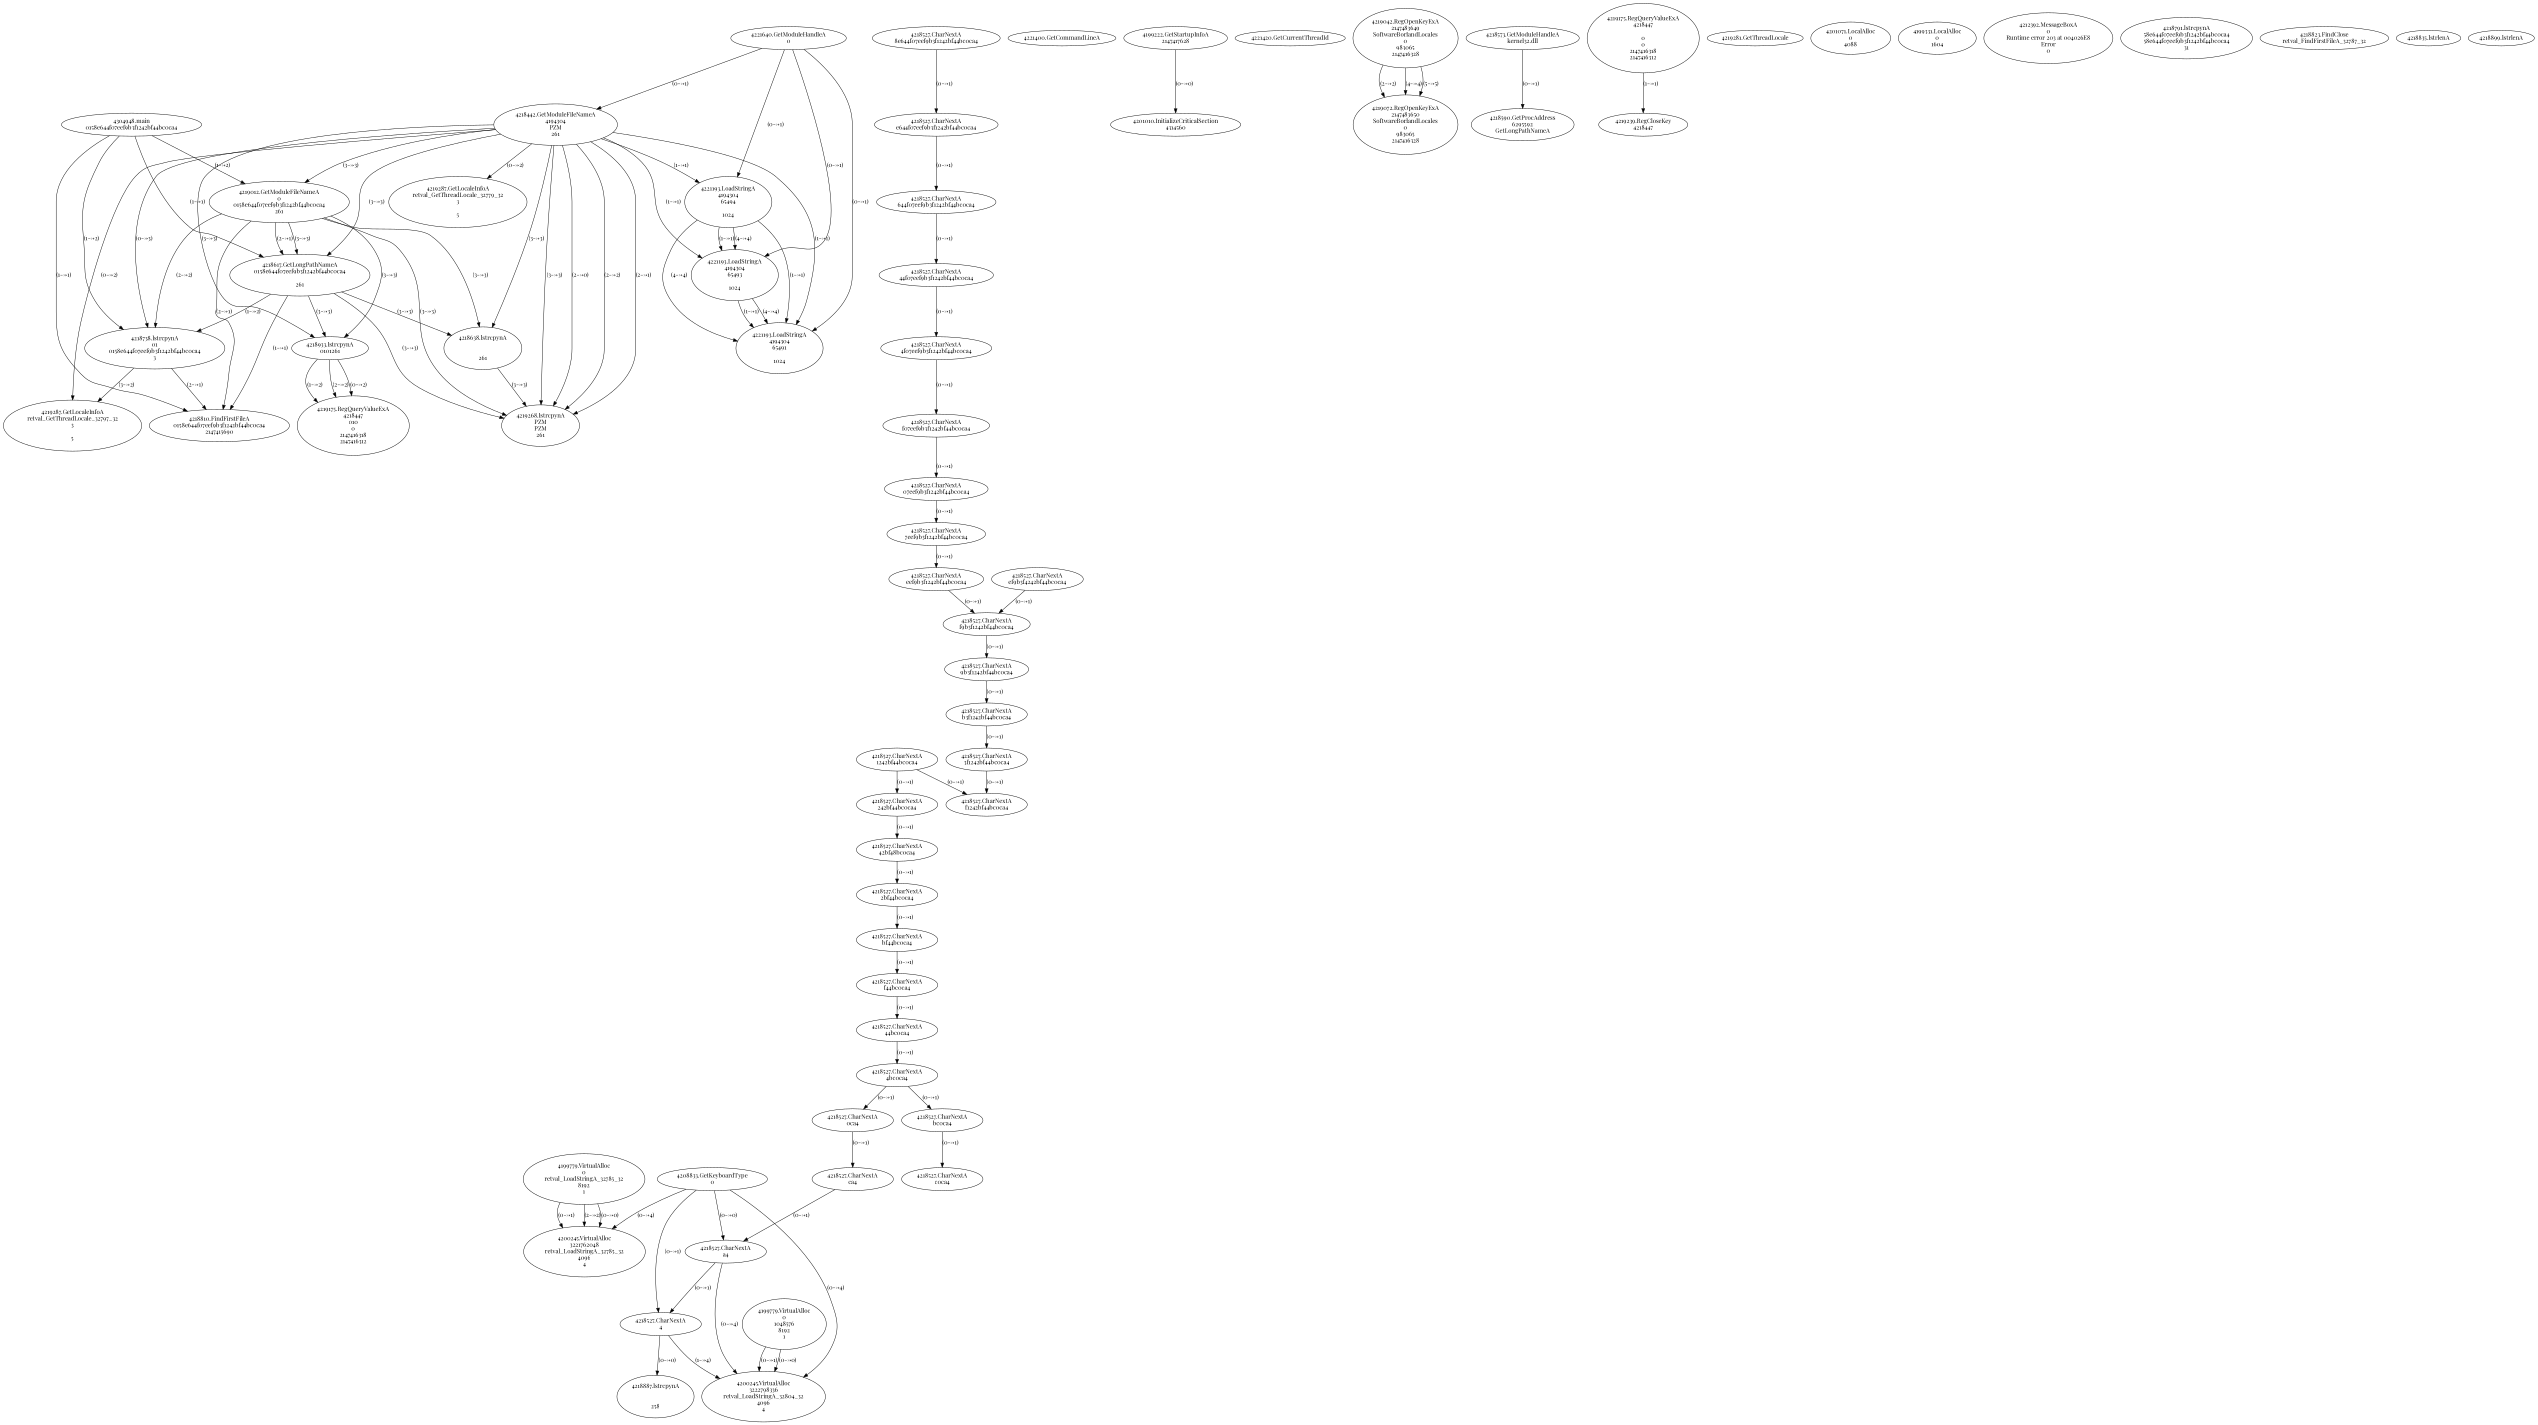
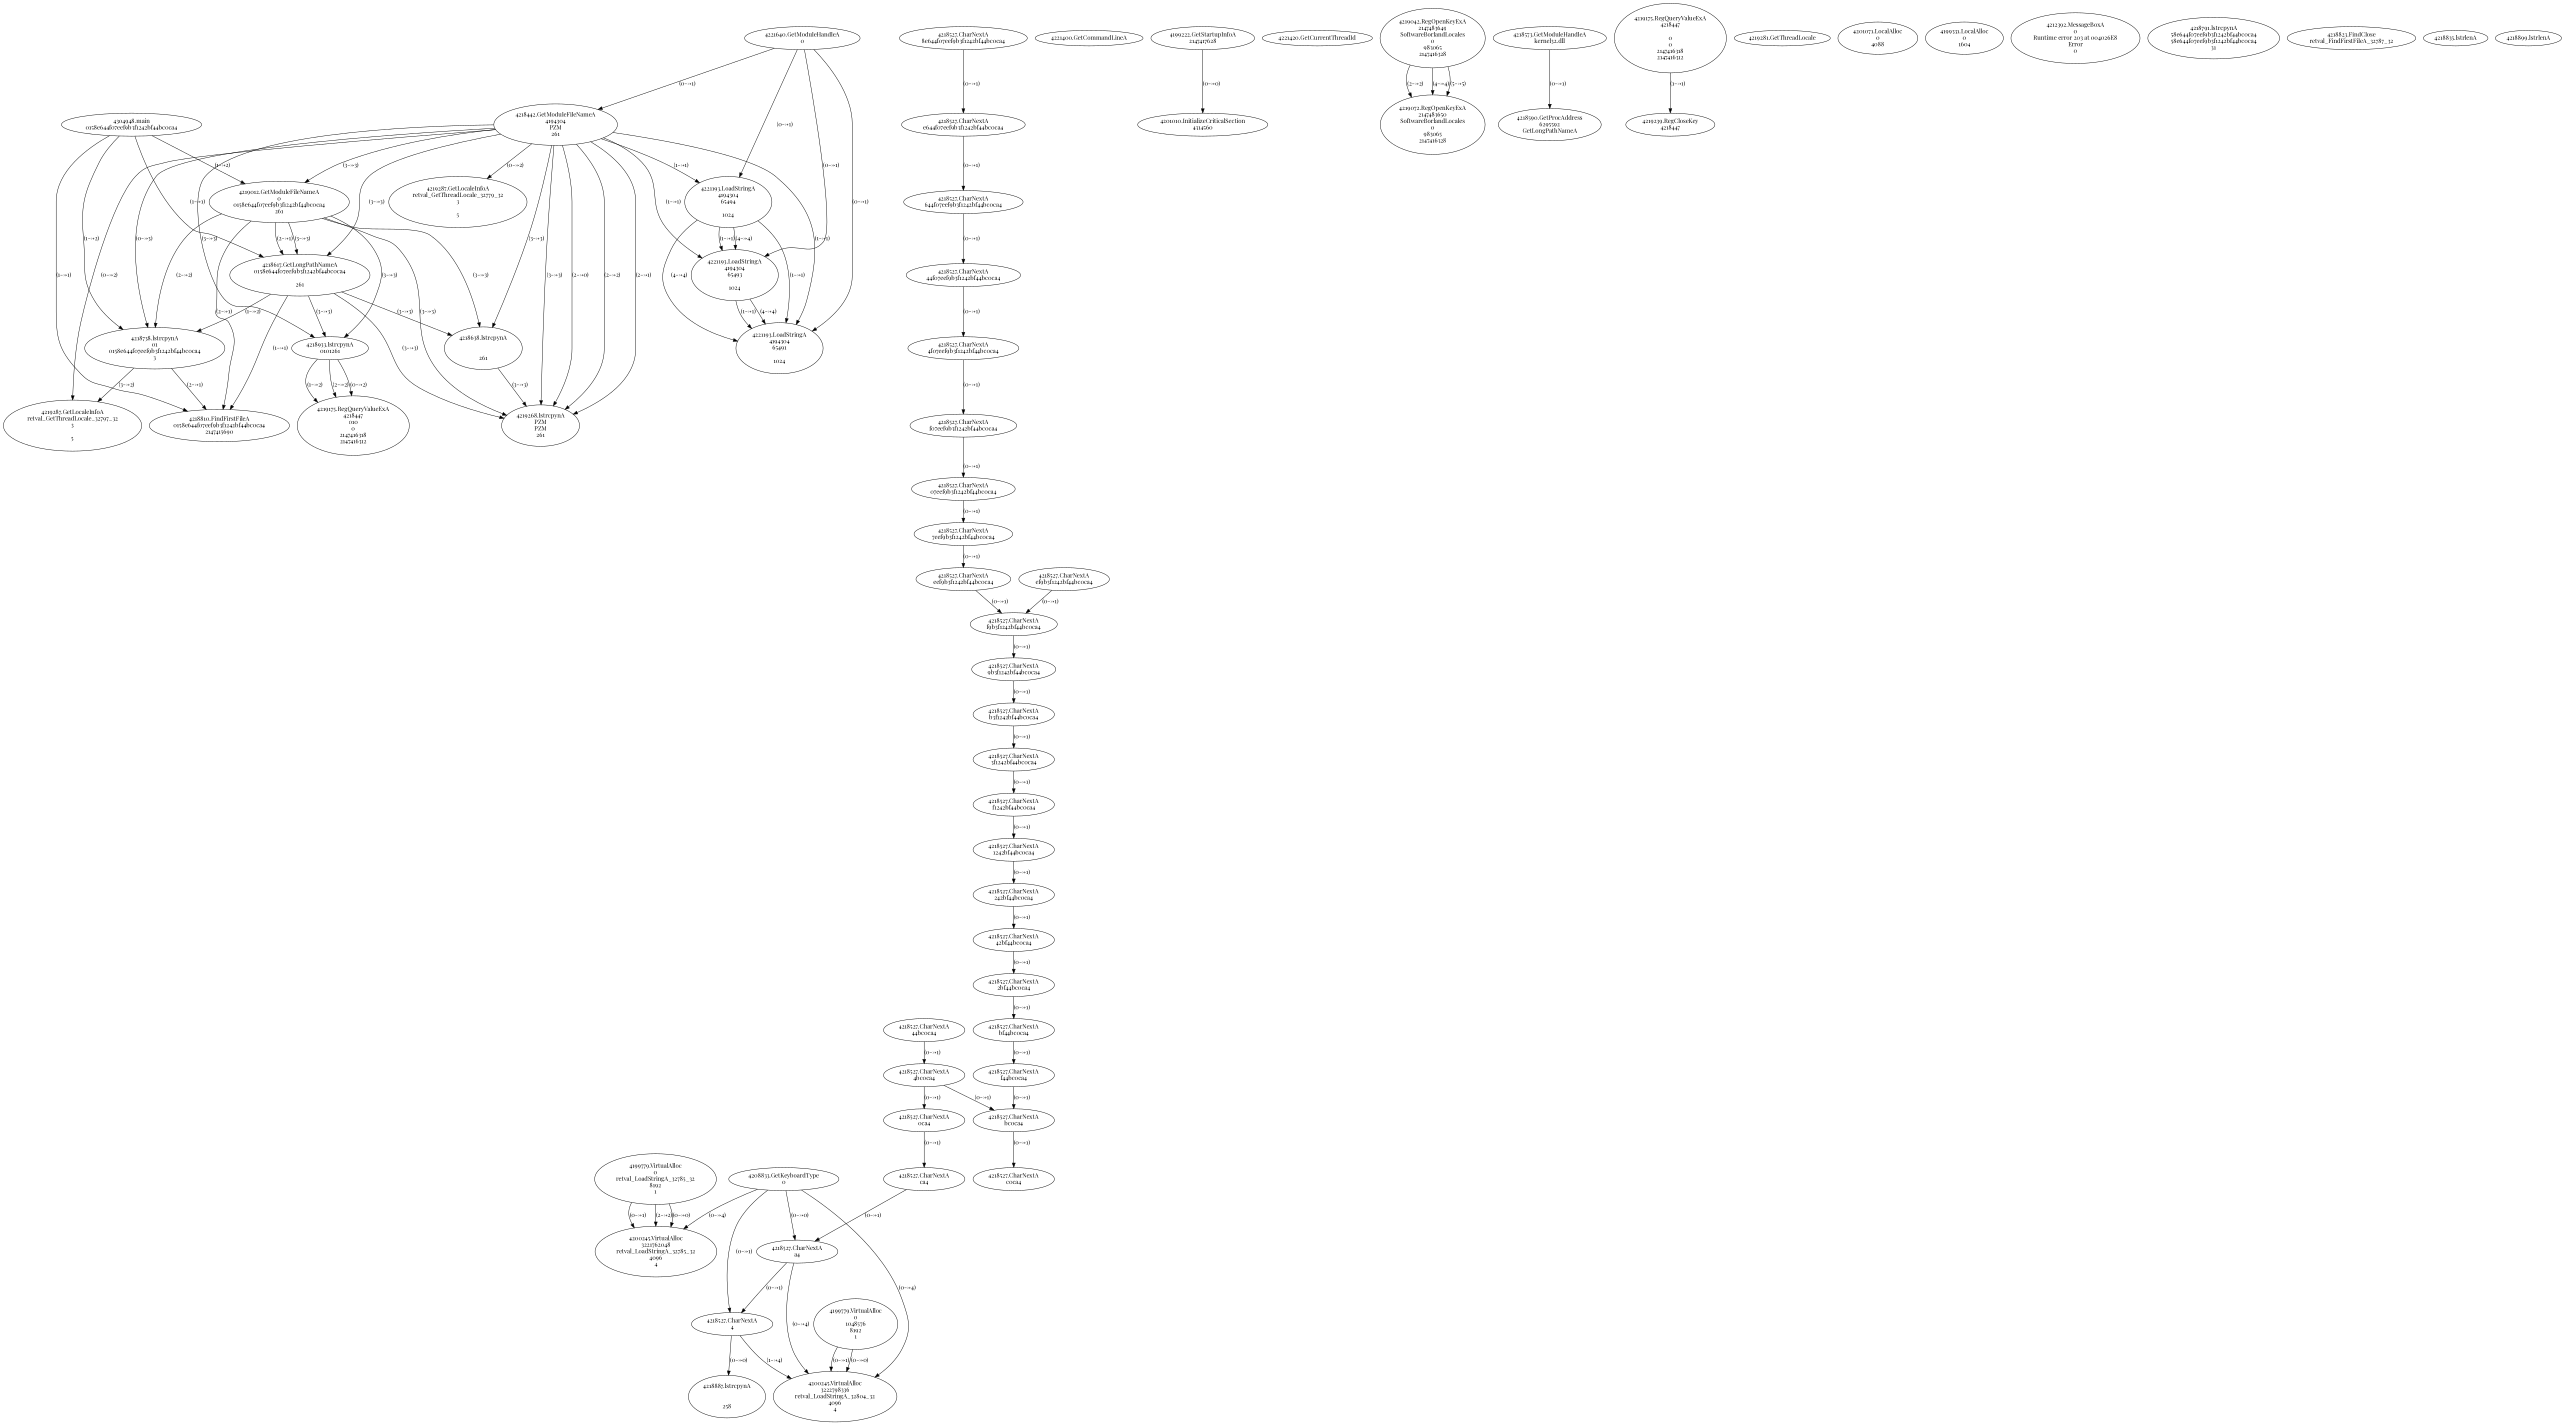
node "4218527.CharNextA ef9b3f4242bf44bc0ca4": label "4218527.CharNextA ef9b3f4242bf44bc0ca4" -> "4218527.CharNextA ef9b3f1242bf44bc0ca4"
edge "4218527.CharNextA 1242bf44bc0ca4" -> "4218527.CharNextA f1242bf44bc0ca4": reversed
node "4218527.CharNextA 42bf48bc0ca4": label "4218527.CharNextA 42bf48bc0ca4" -> "4218527.CharNextA 42bf44bc0ca4"
edge "4218527.CharNextA f44bc0ca4" -> "4218527.CharNextA 44bc0ca4": now "4218527.CharNextA f44bc0ca4" -> "4218527.CharNextA bc0ca4"
